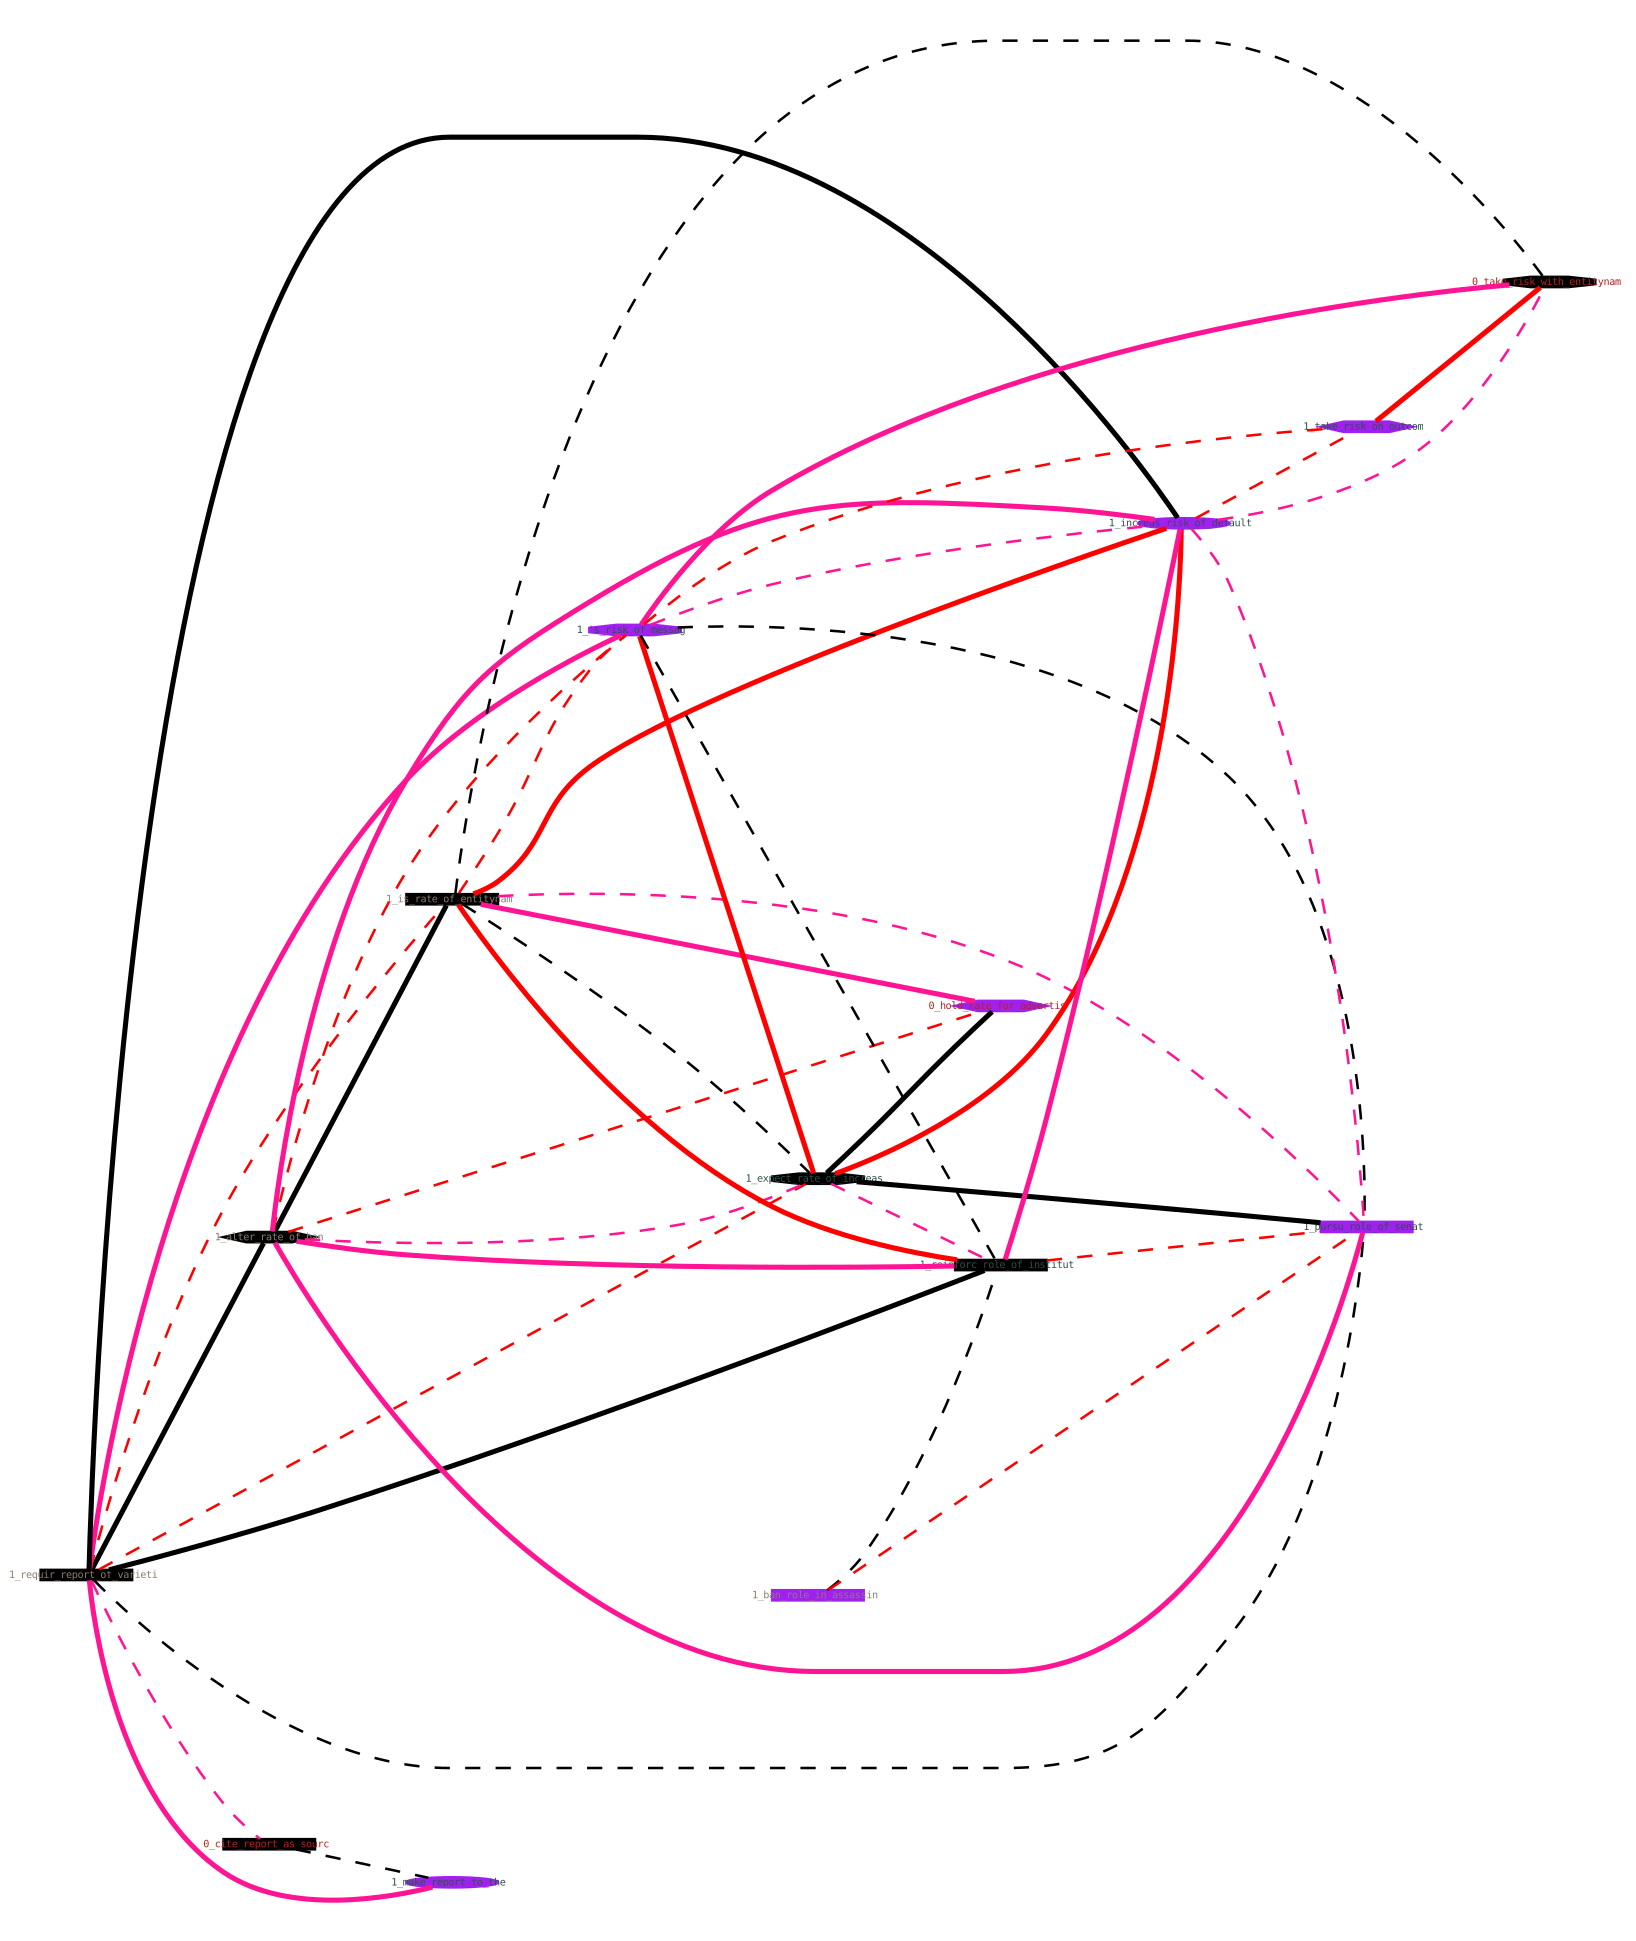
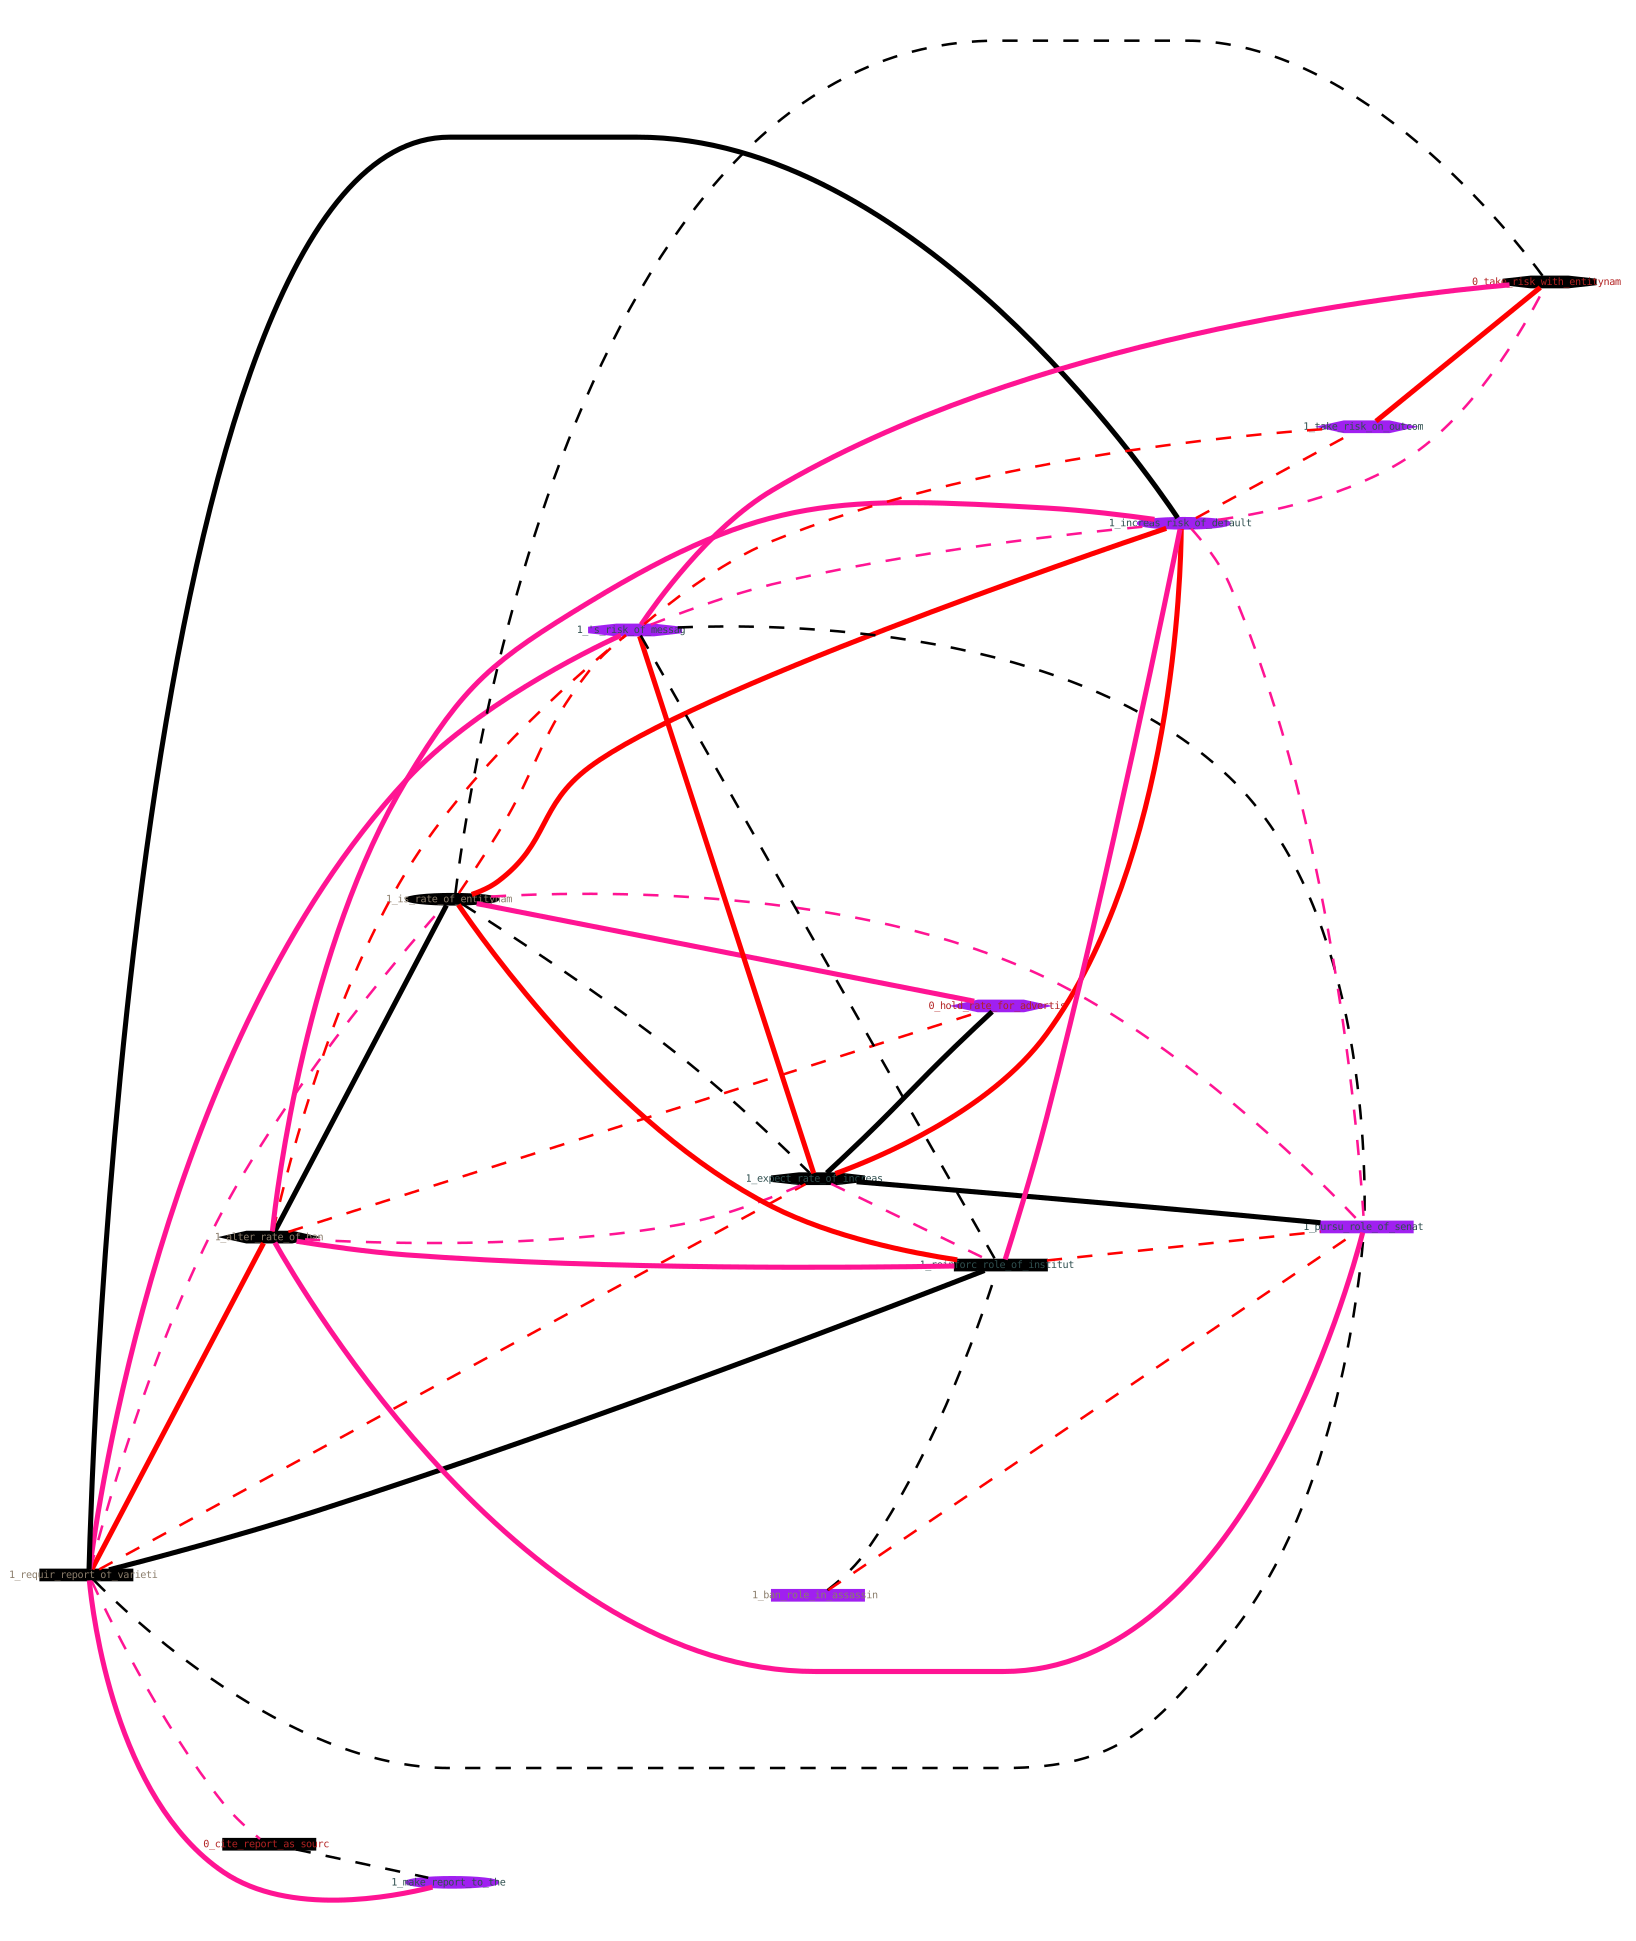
node "1_is_rate_of_entitynam": shape box -> ellipse
edge "1_is_rate_of_entitynam" -- "1_requir_report_of_varieti": color red -> deeppink
edge "1_alter_rate_of_ban" -- "1_requir_report_of_varieti": color black -> red
